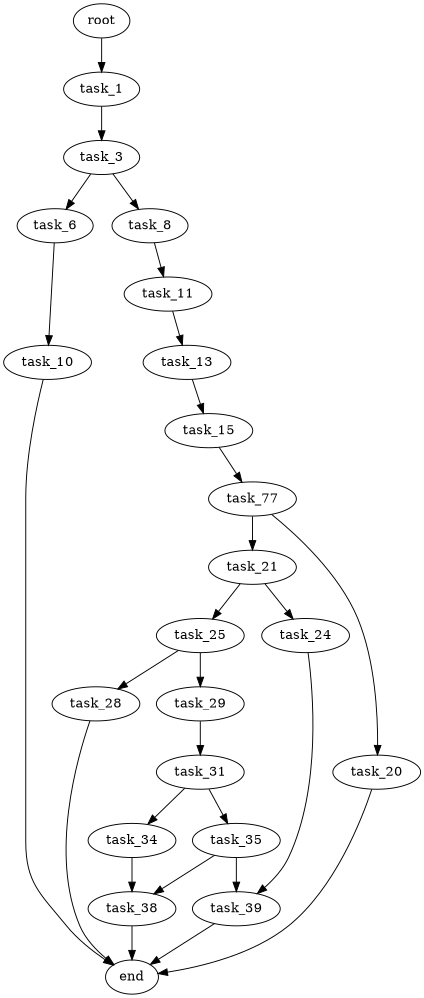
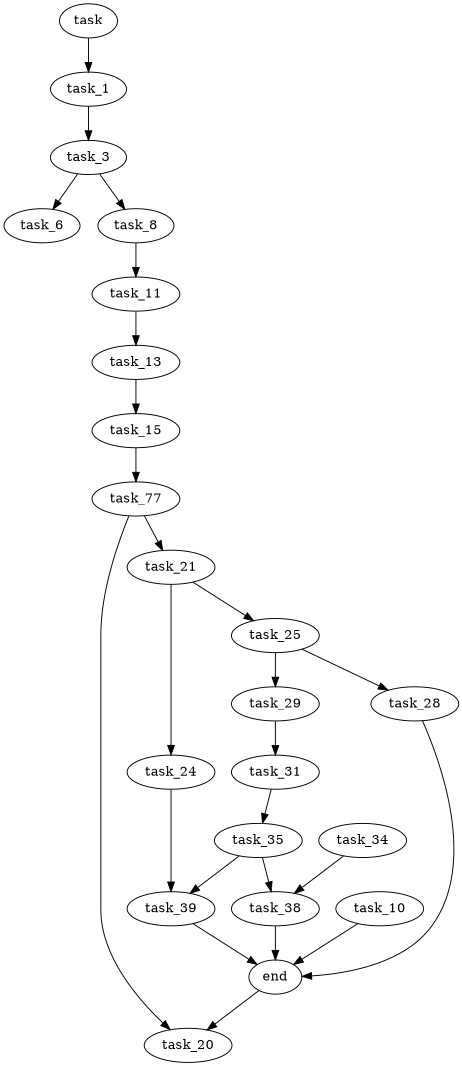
node "root": label "root" -> "task"
edge "task_6" -> "task_10": removed
edge "task_31" -> "task_34": removed
edge "task_20" -> "end": reversed
